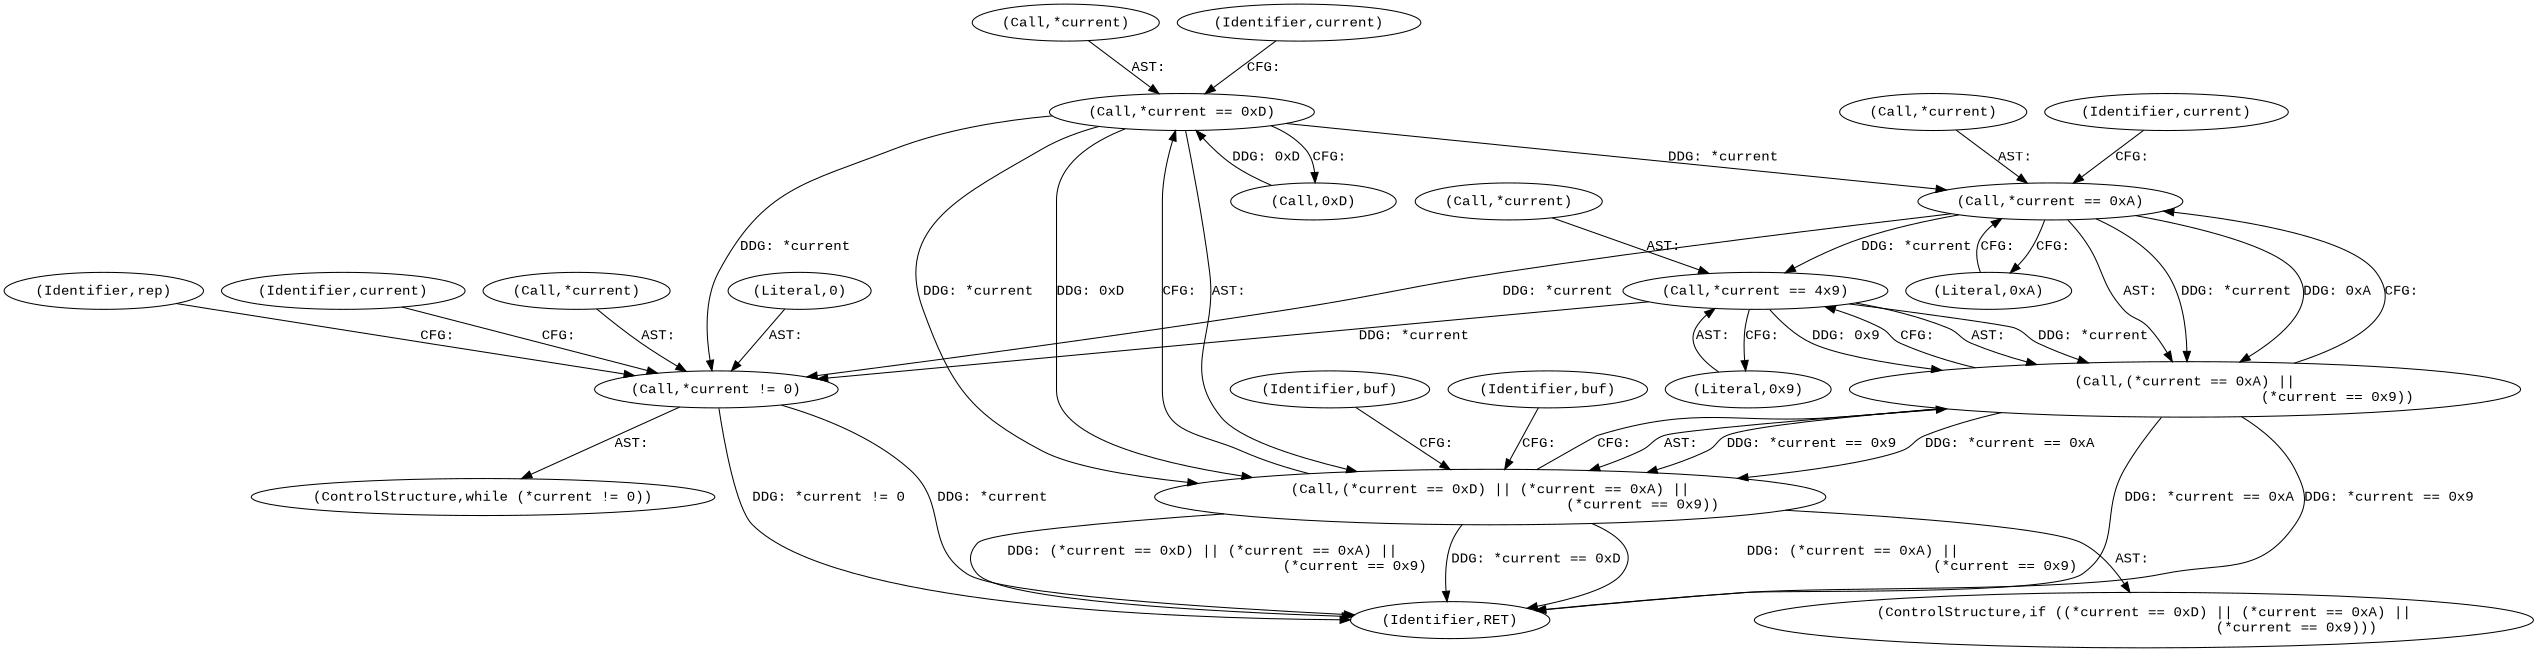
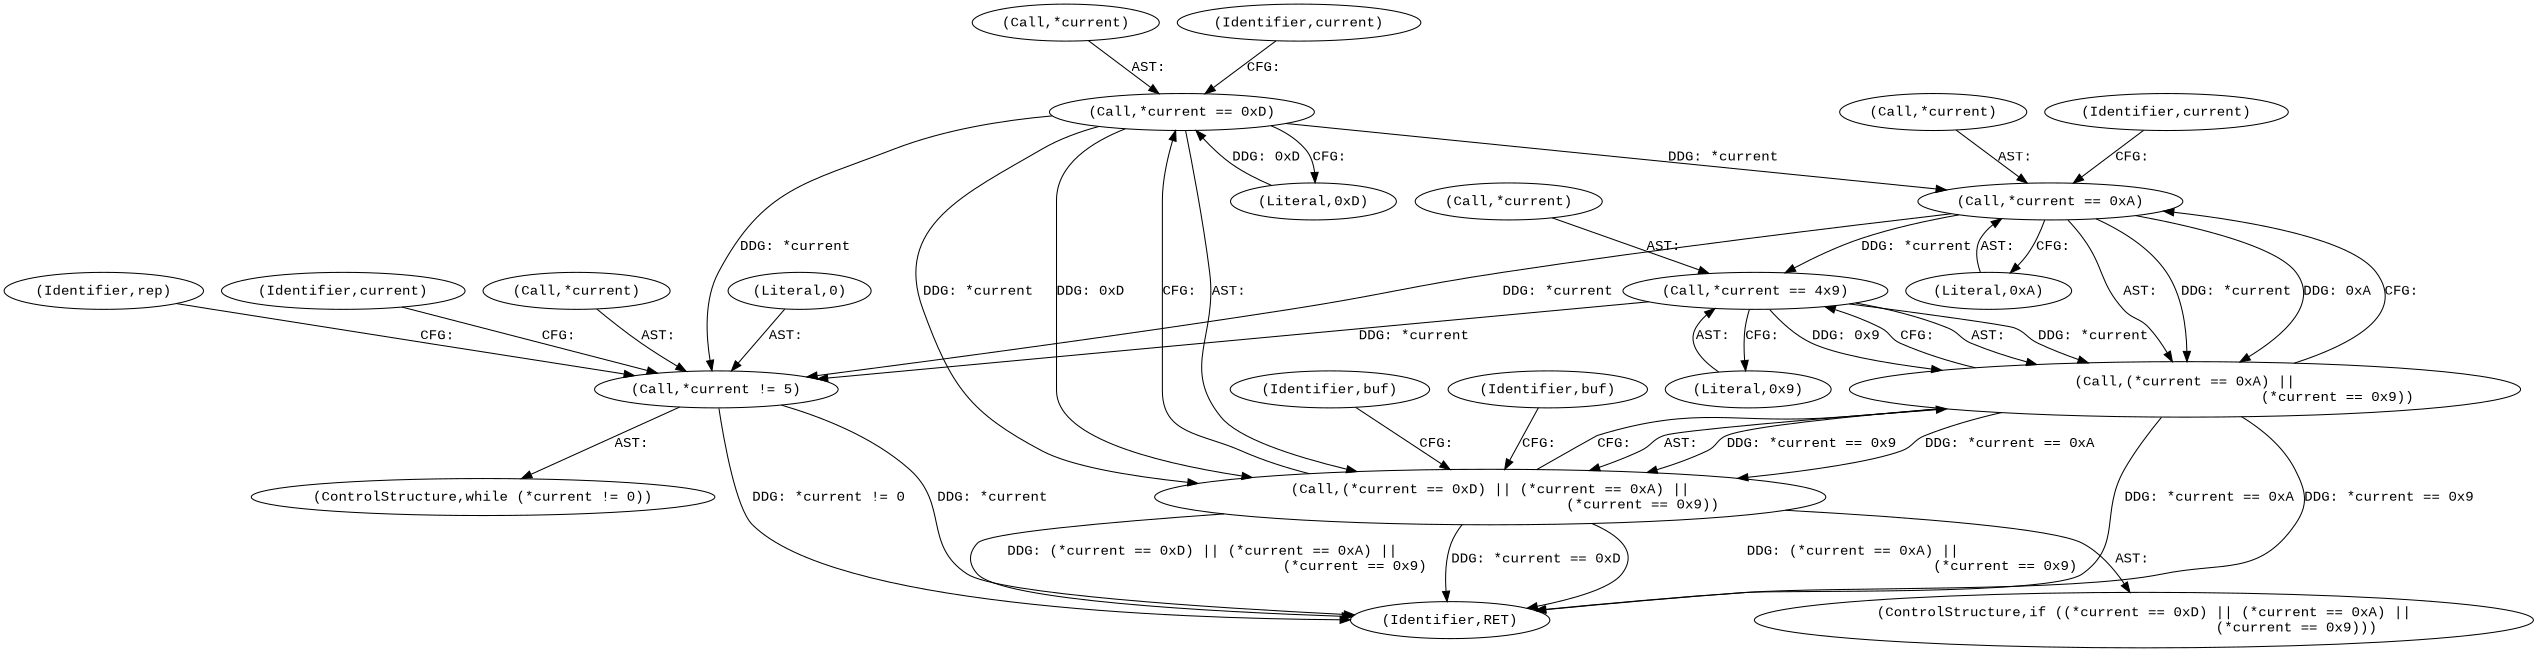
node "(Call,0xD)": label "(Call,0xD)" -> "(Literal,0xD)"
edge "(Literal,0xA)" -> "(Call,*current == 0xA)": label "CFG: " -> "AST: "
node "(Call,*current != 0)": label "(Call,*current != 0)" -> "(Call,*current != 5)"
